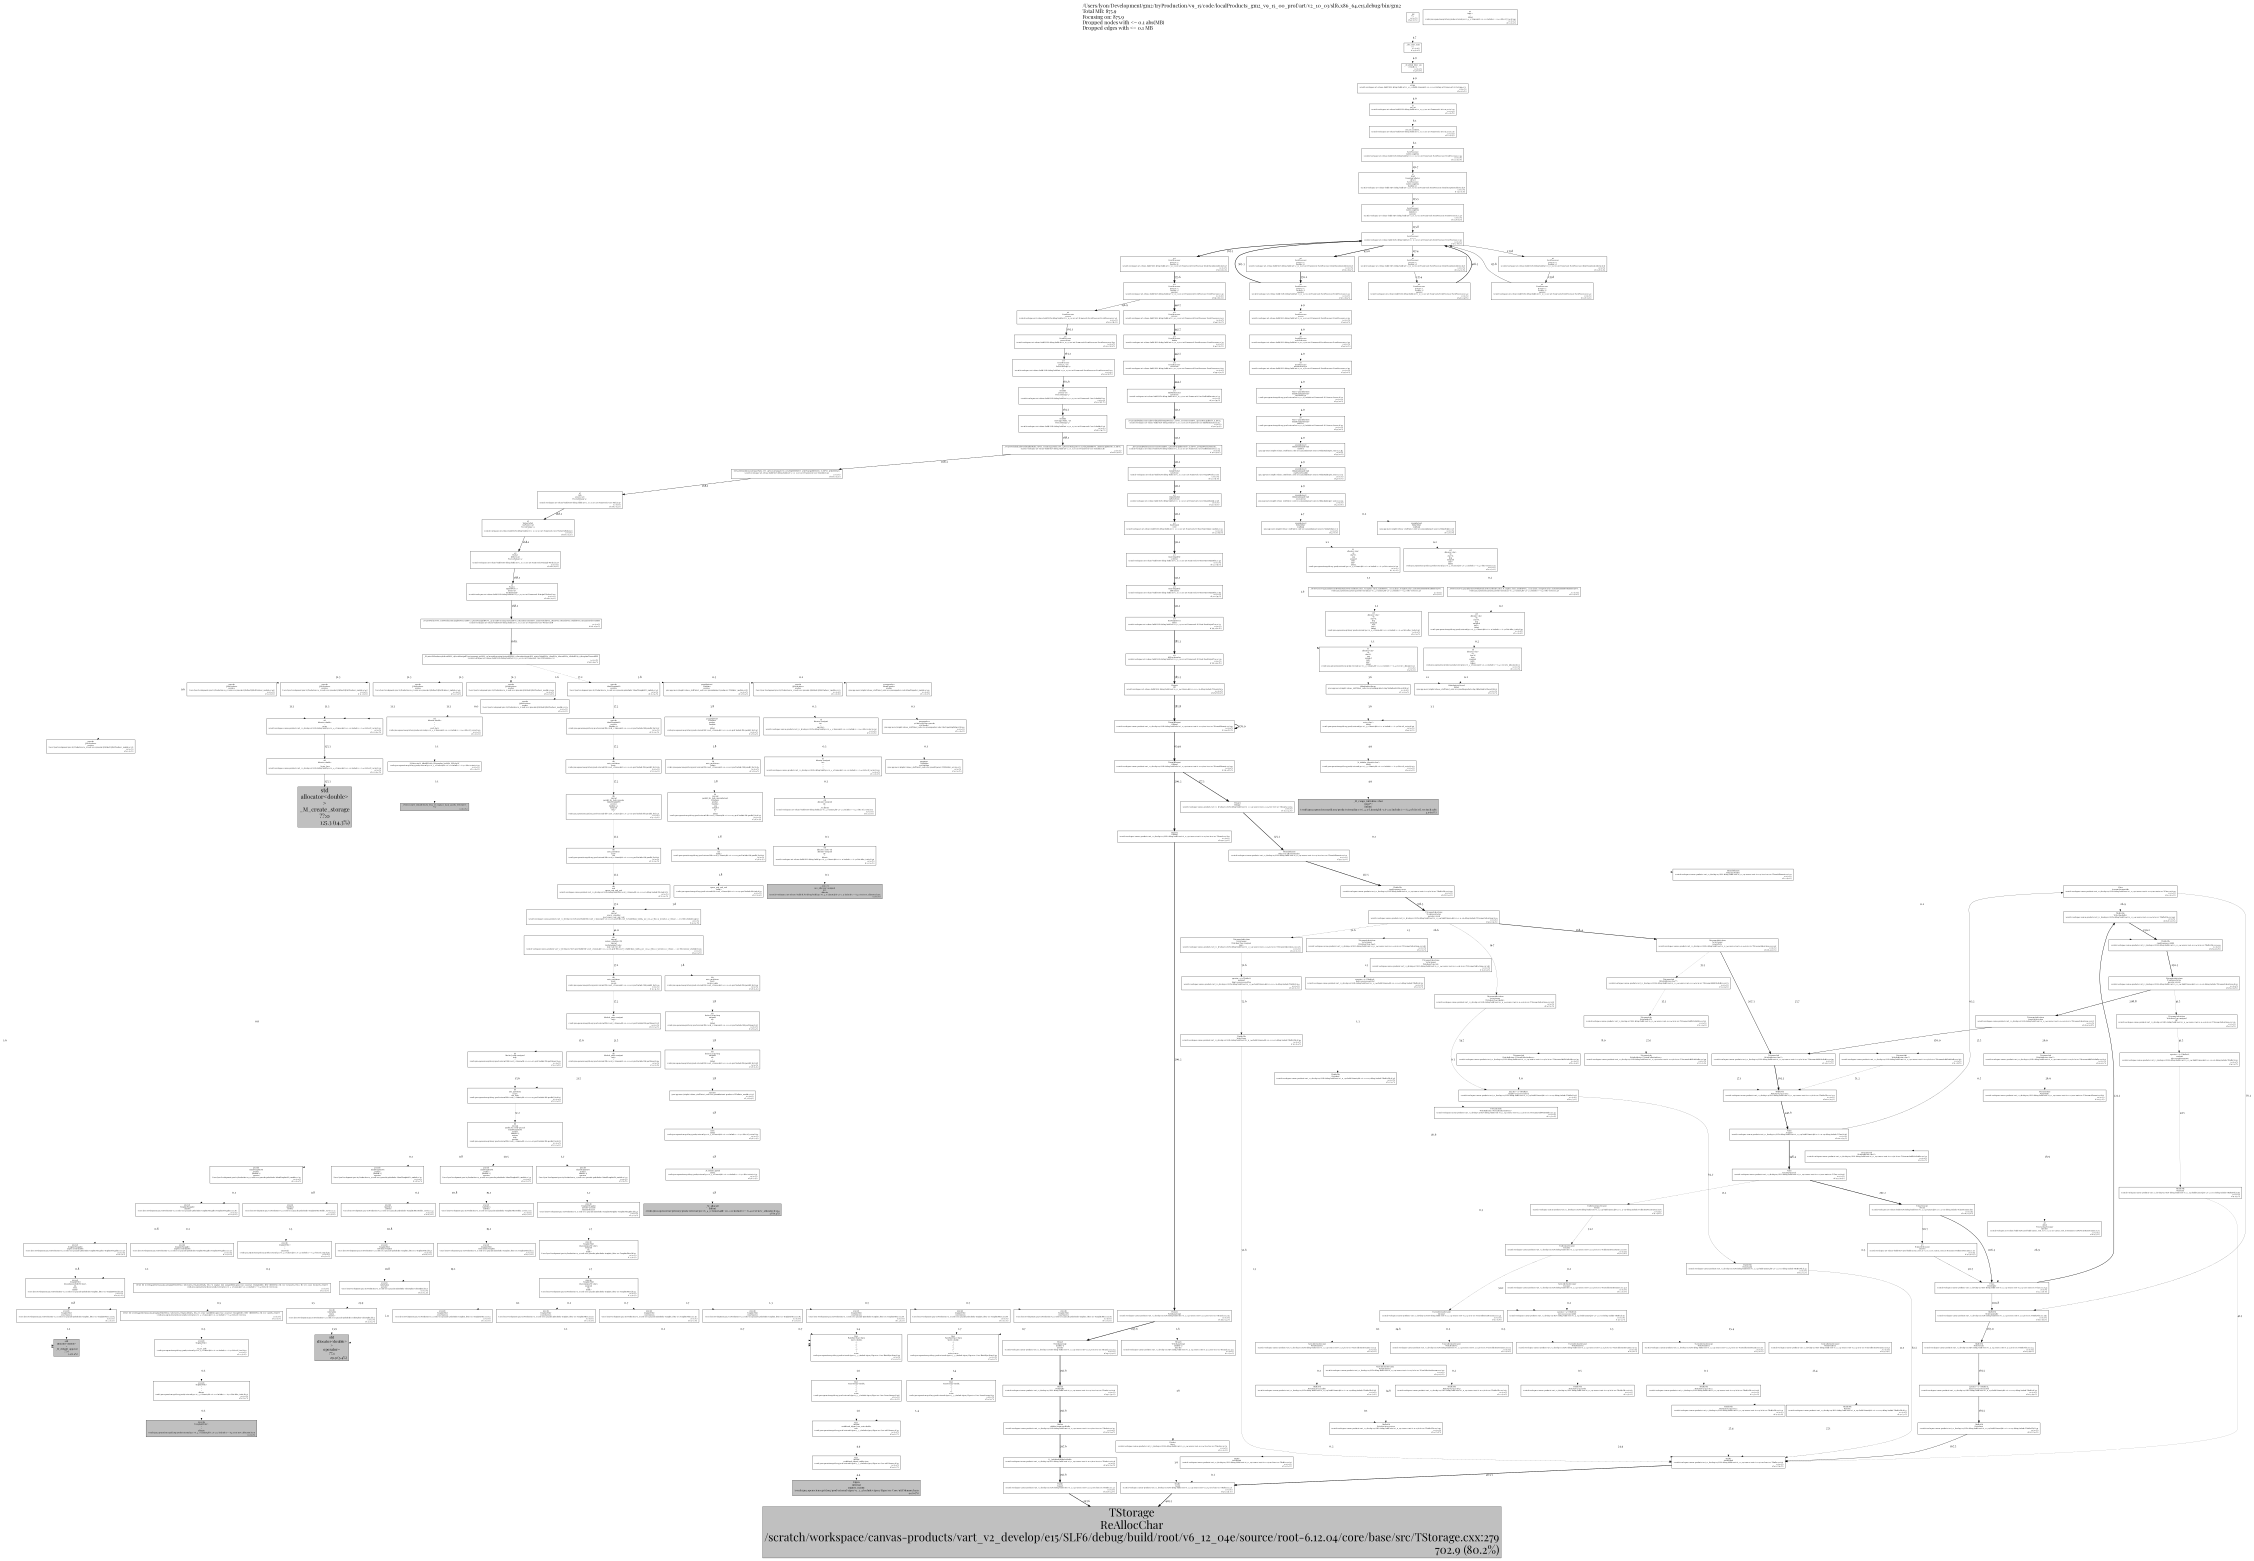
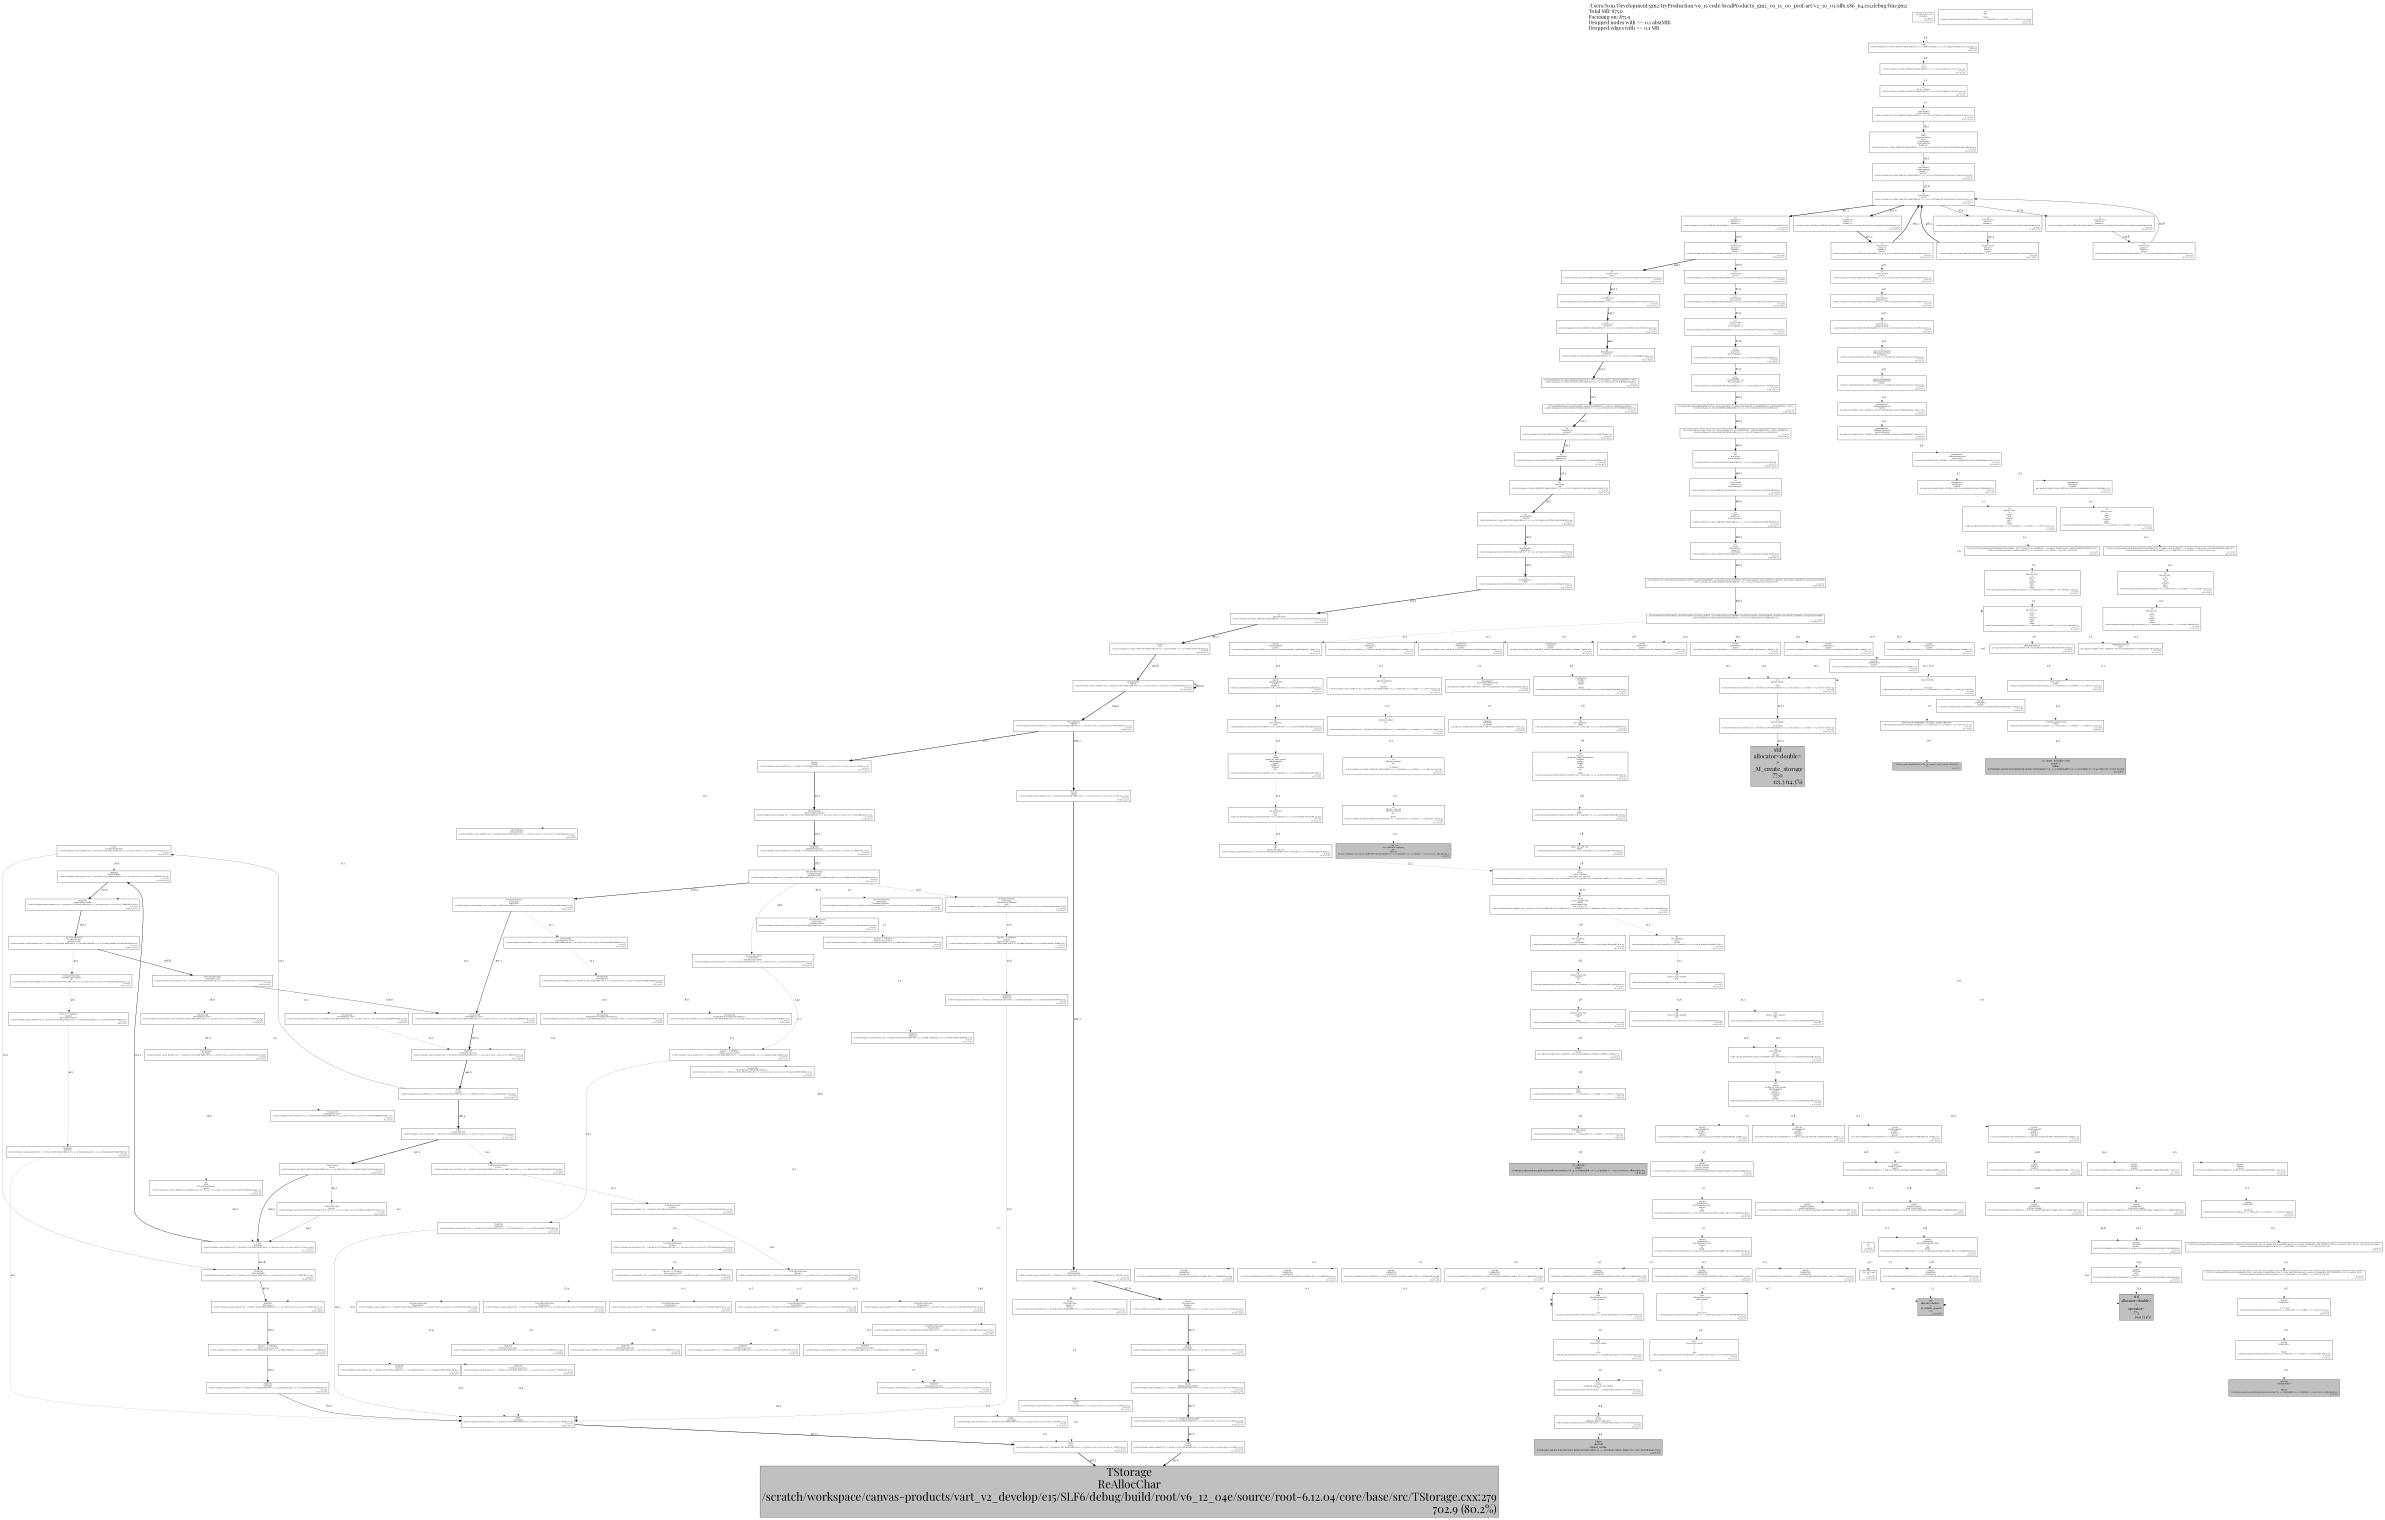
edge "__libc_start_main ??:0 0.0 (0.0%) of 4.9 (0.6%)" -> "__do_global_dtors_aux crtstuff.c:0 0.0 (0.0%) of 4.9 (0.6%)": now "__libc_start_main ??:0 0.0 (0.0%) of 4.9 (0.6%)" -> "std allocator<double> > _M_default_append ??:0 3.4 (0.4%)"
